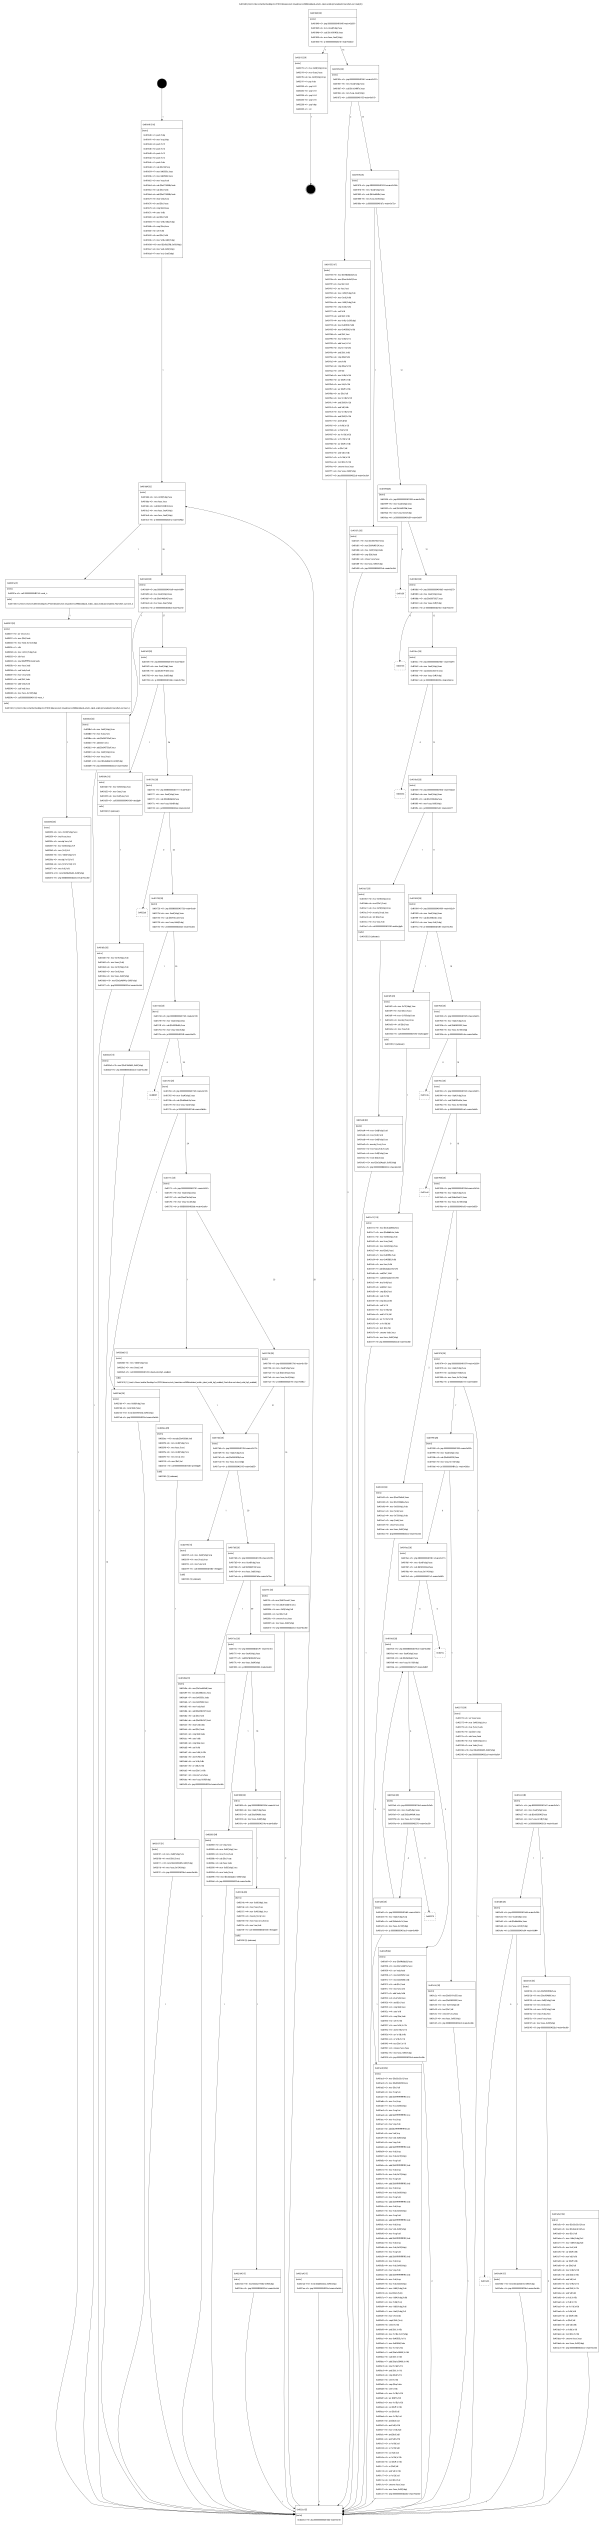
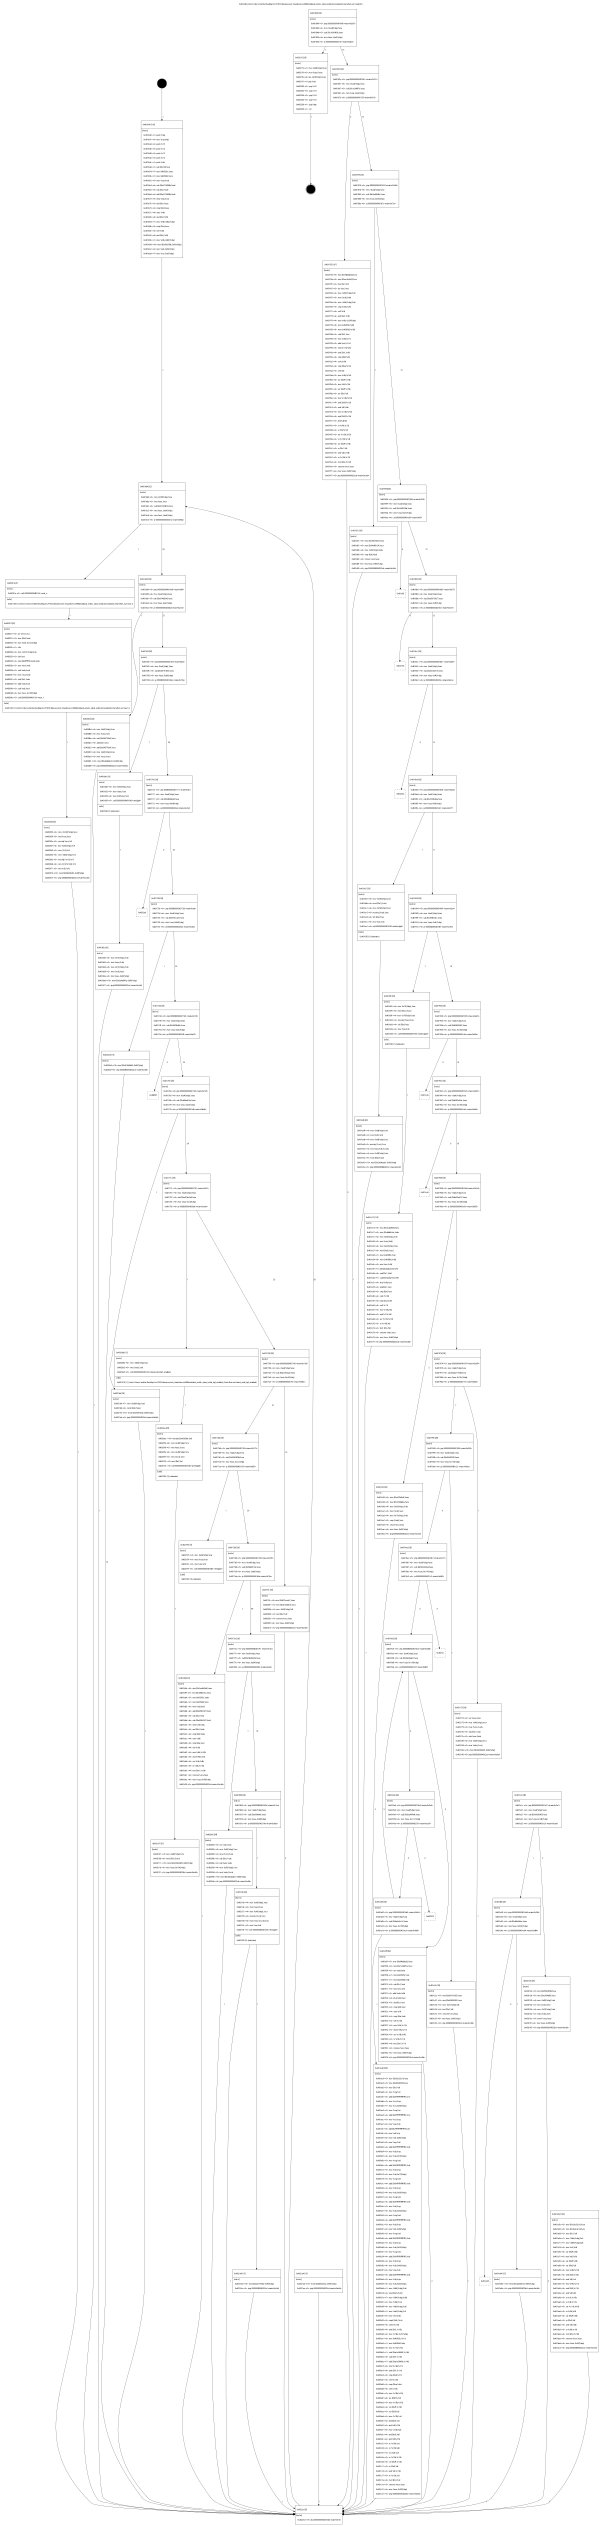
edge "0x4020de [12]" -> "0x4017b4 [28]": now "0x4020de [12]" -> "0x4020ea [29]"
edge "0x402107 [31]" -> "0x4022cd [5]": now "0x40214a [26]" -> "0x4022cd [5]"
